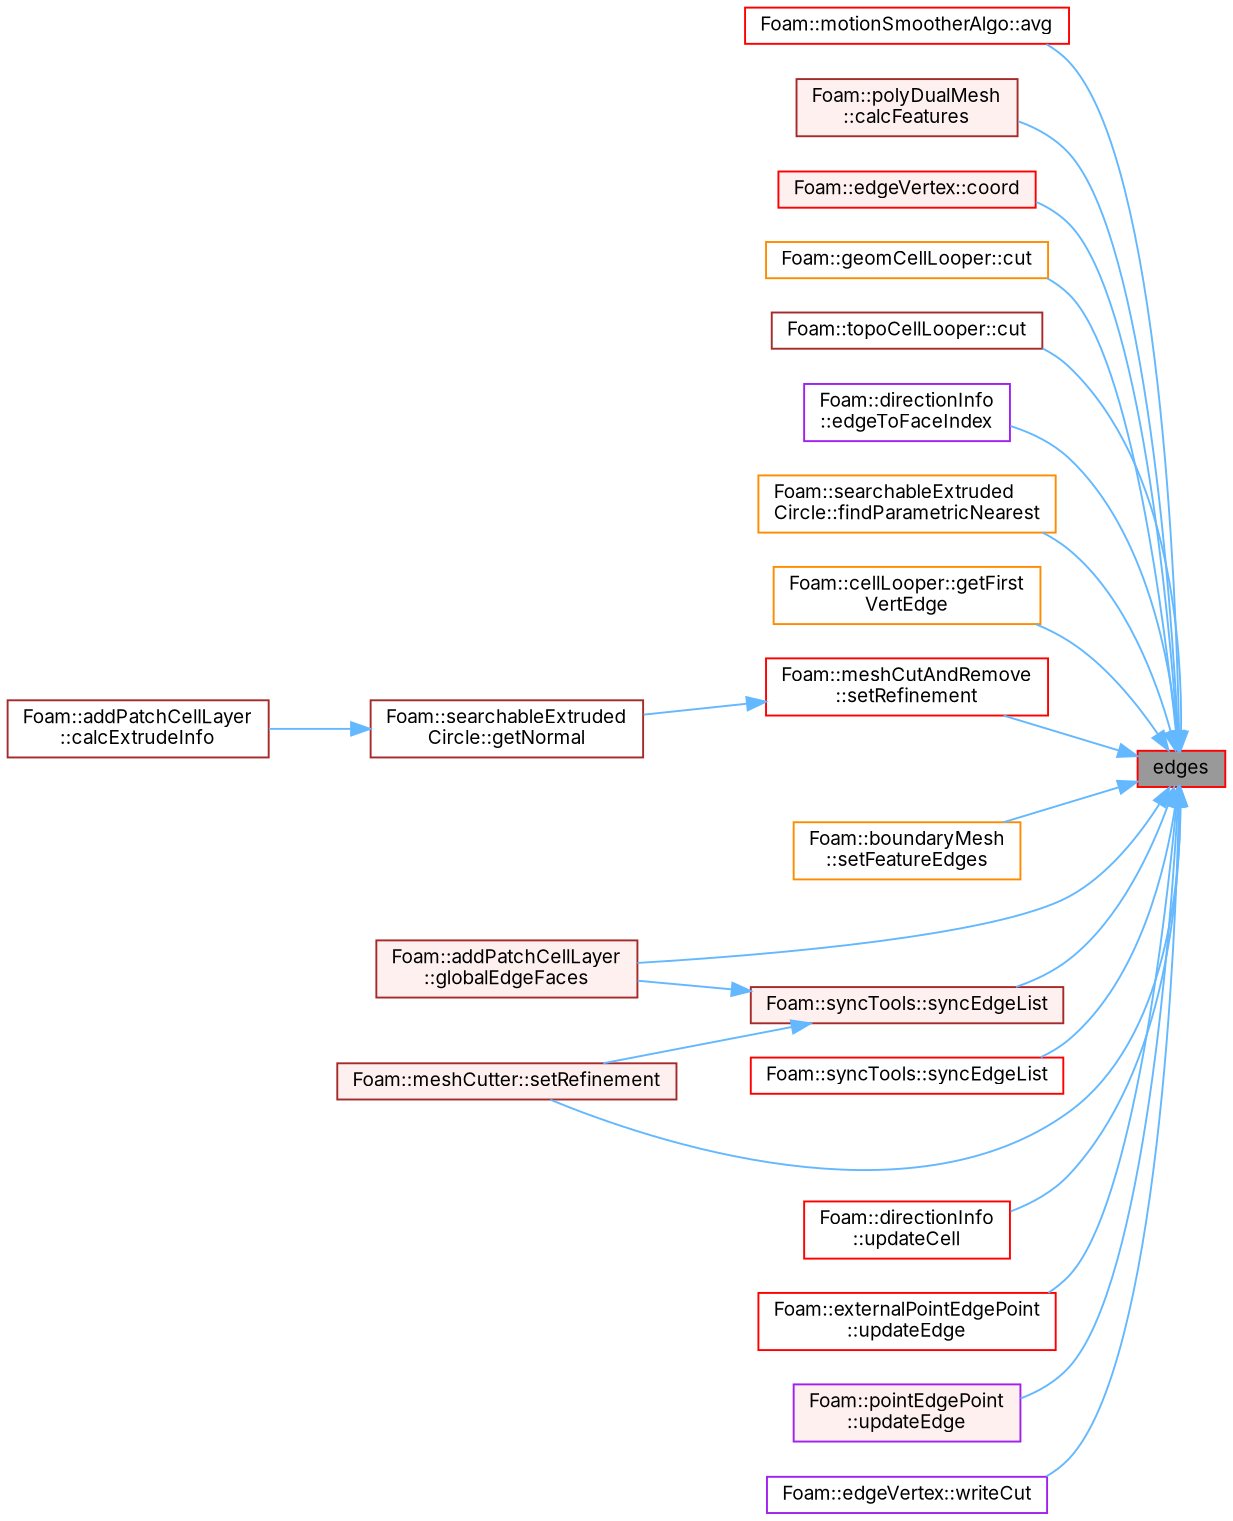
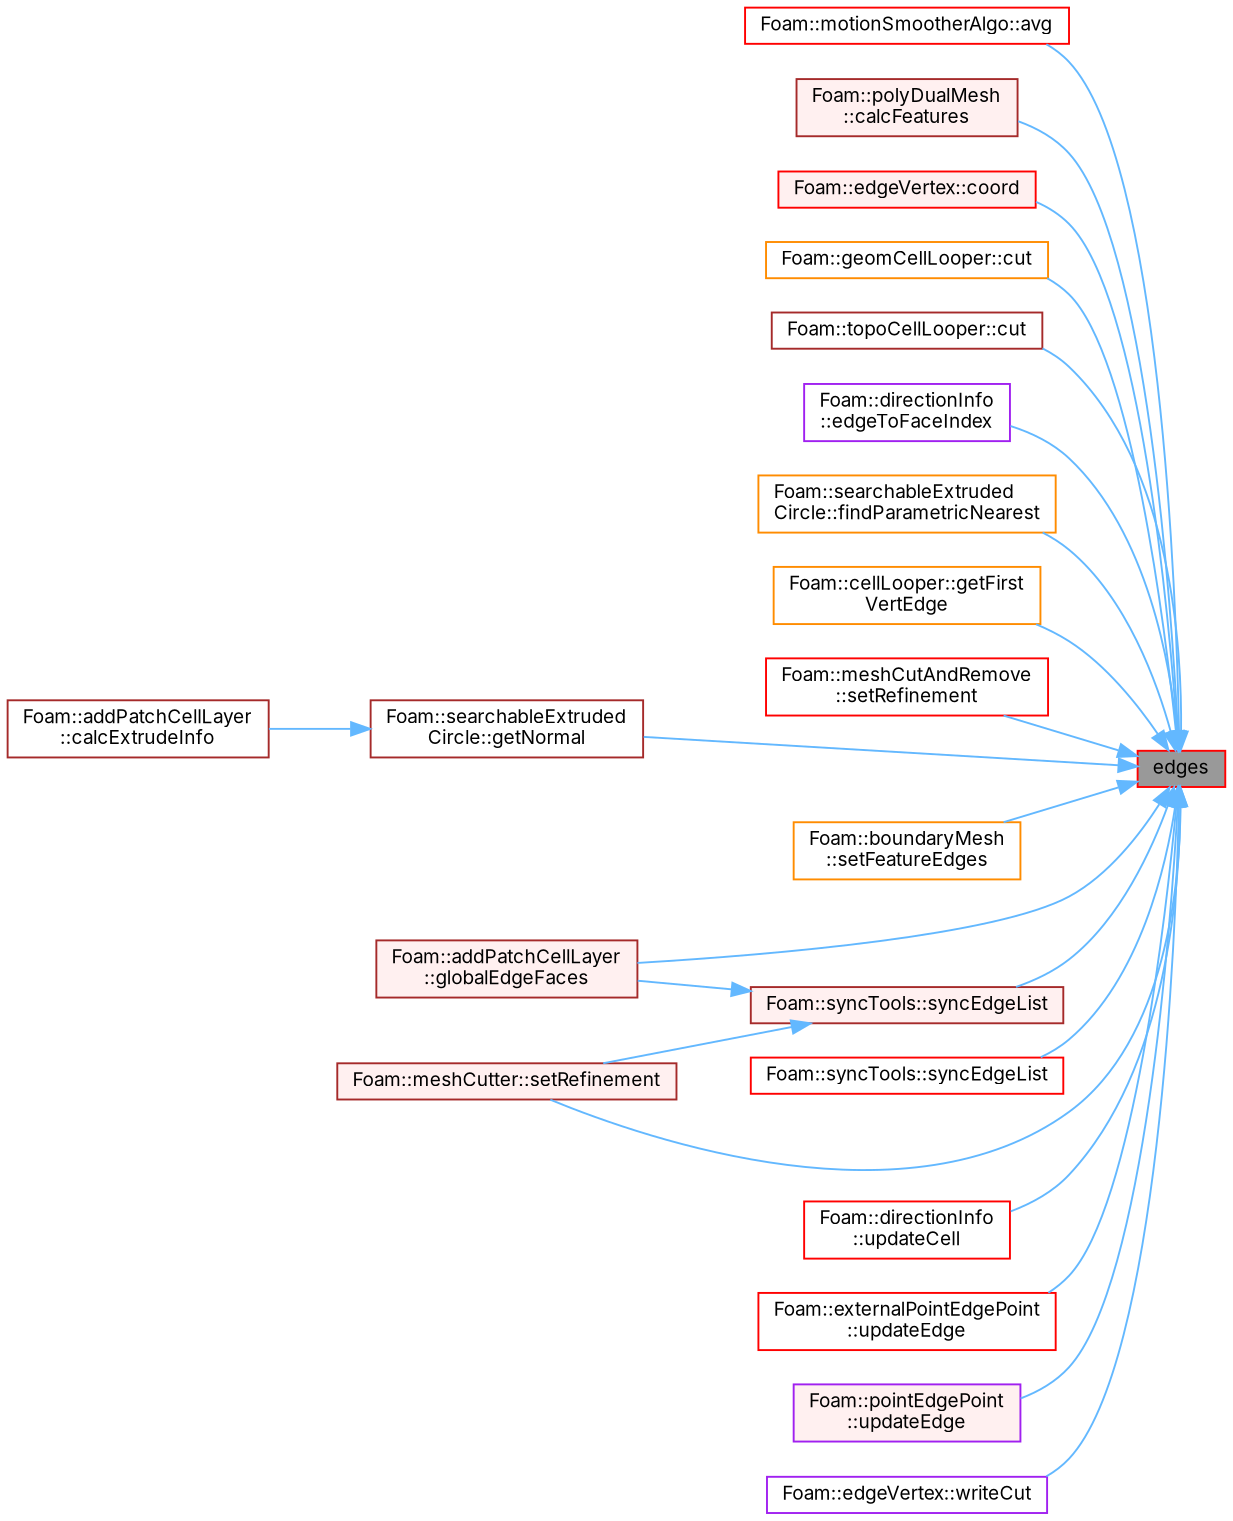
edge "Foam::searchableExtruded Circle::getNormal" -> "Foam::meshCutAndRemove ::setRefinement": now "Foam::searchableExtruded Circle::getNormal" -> "edges"
